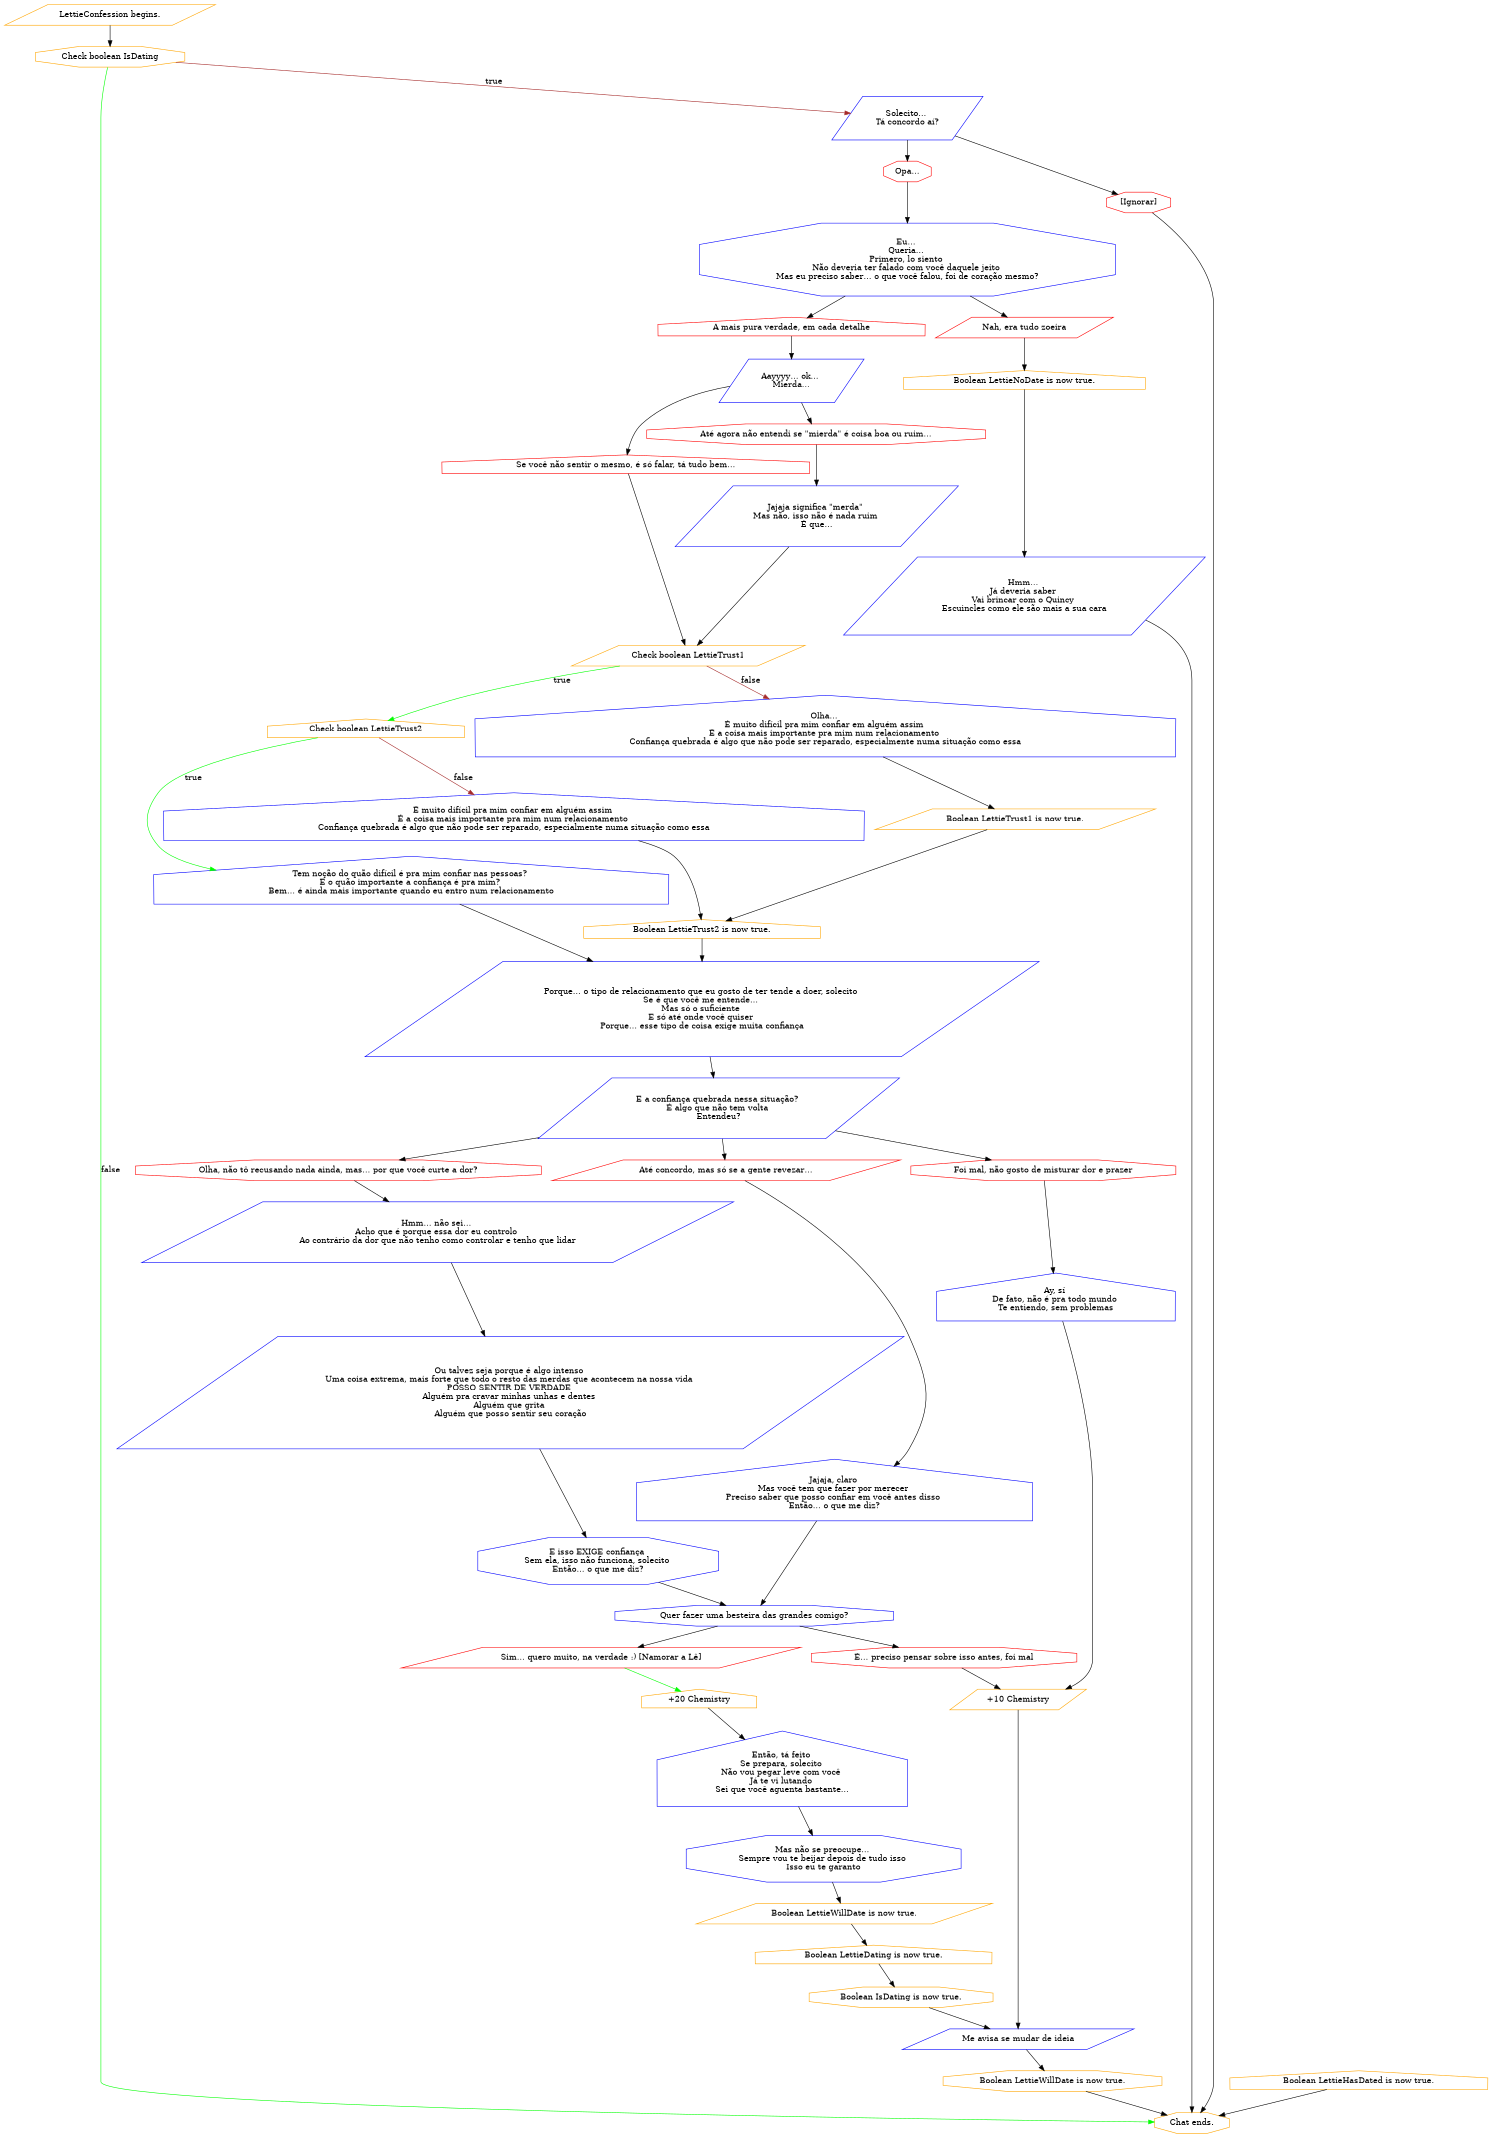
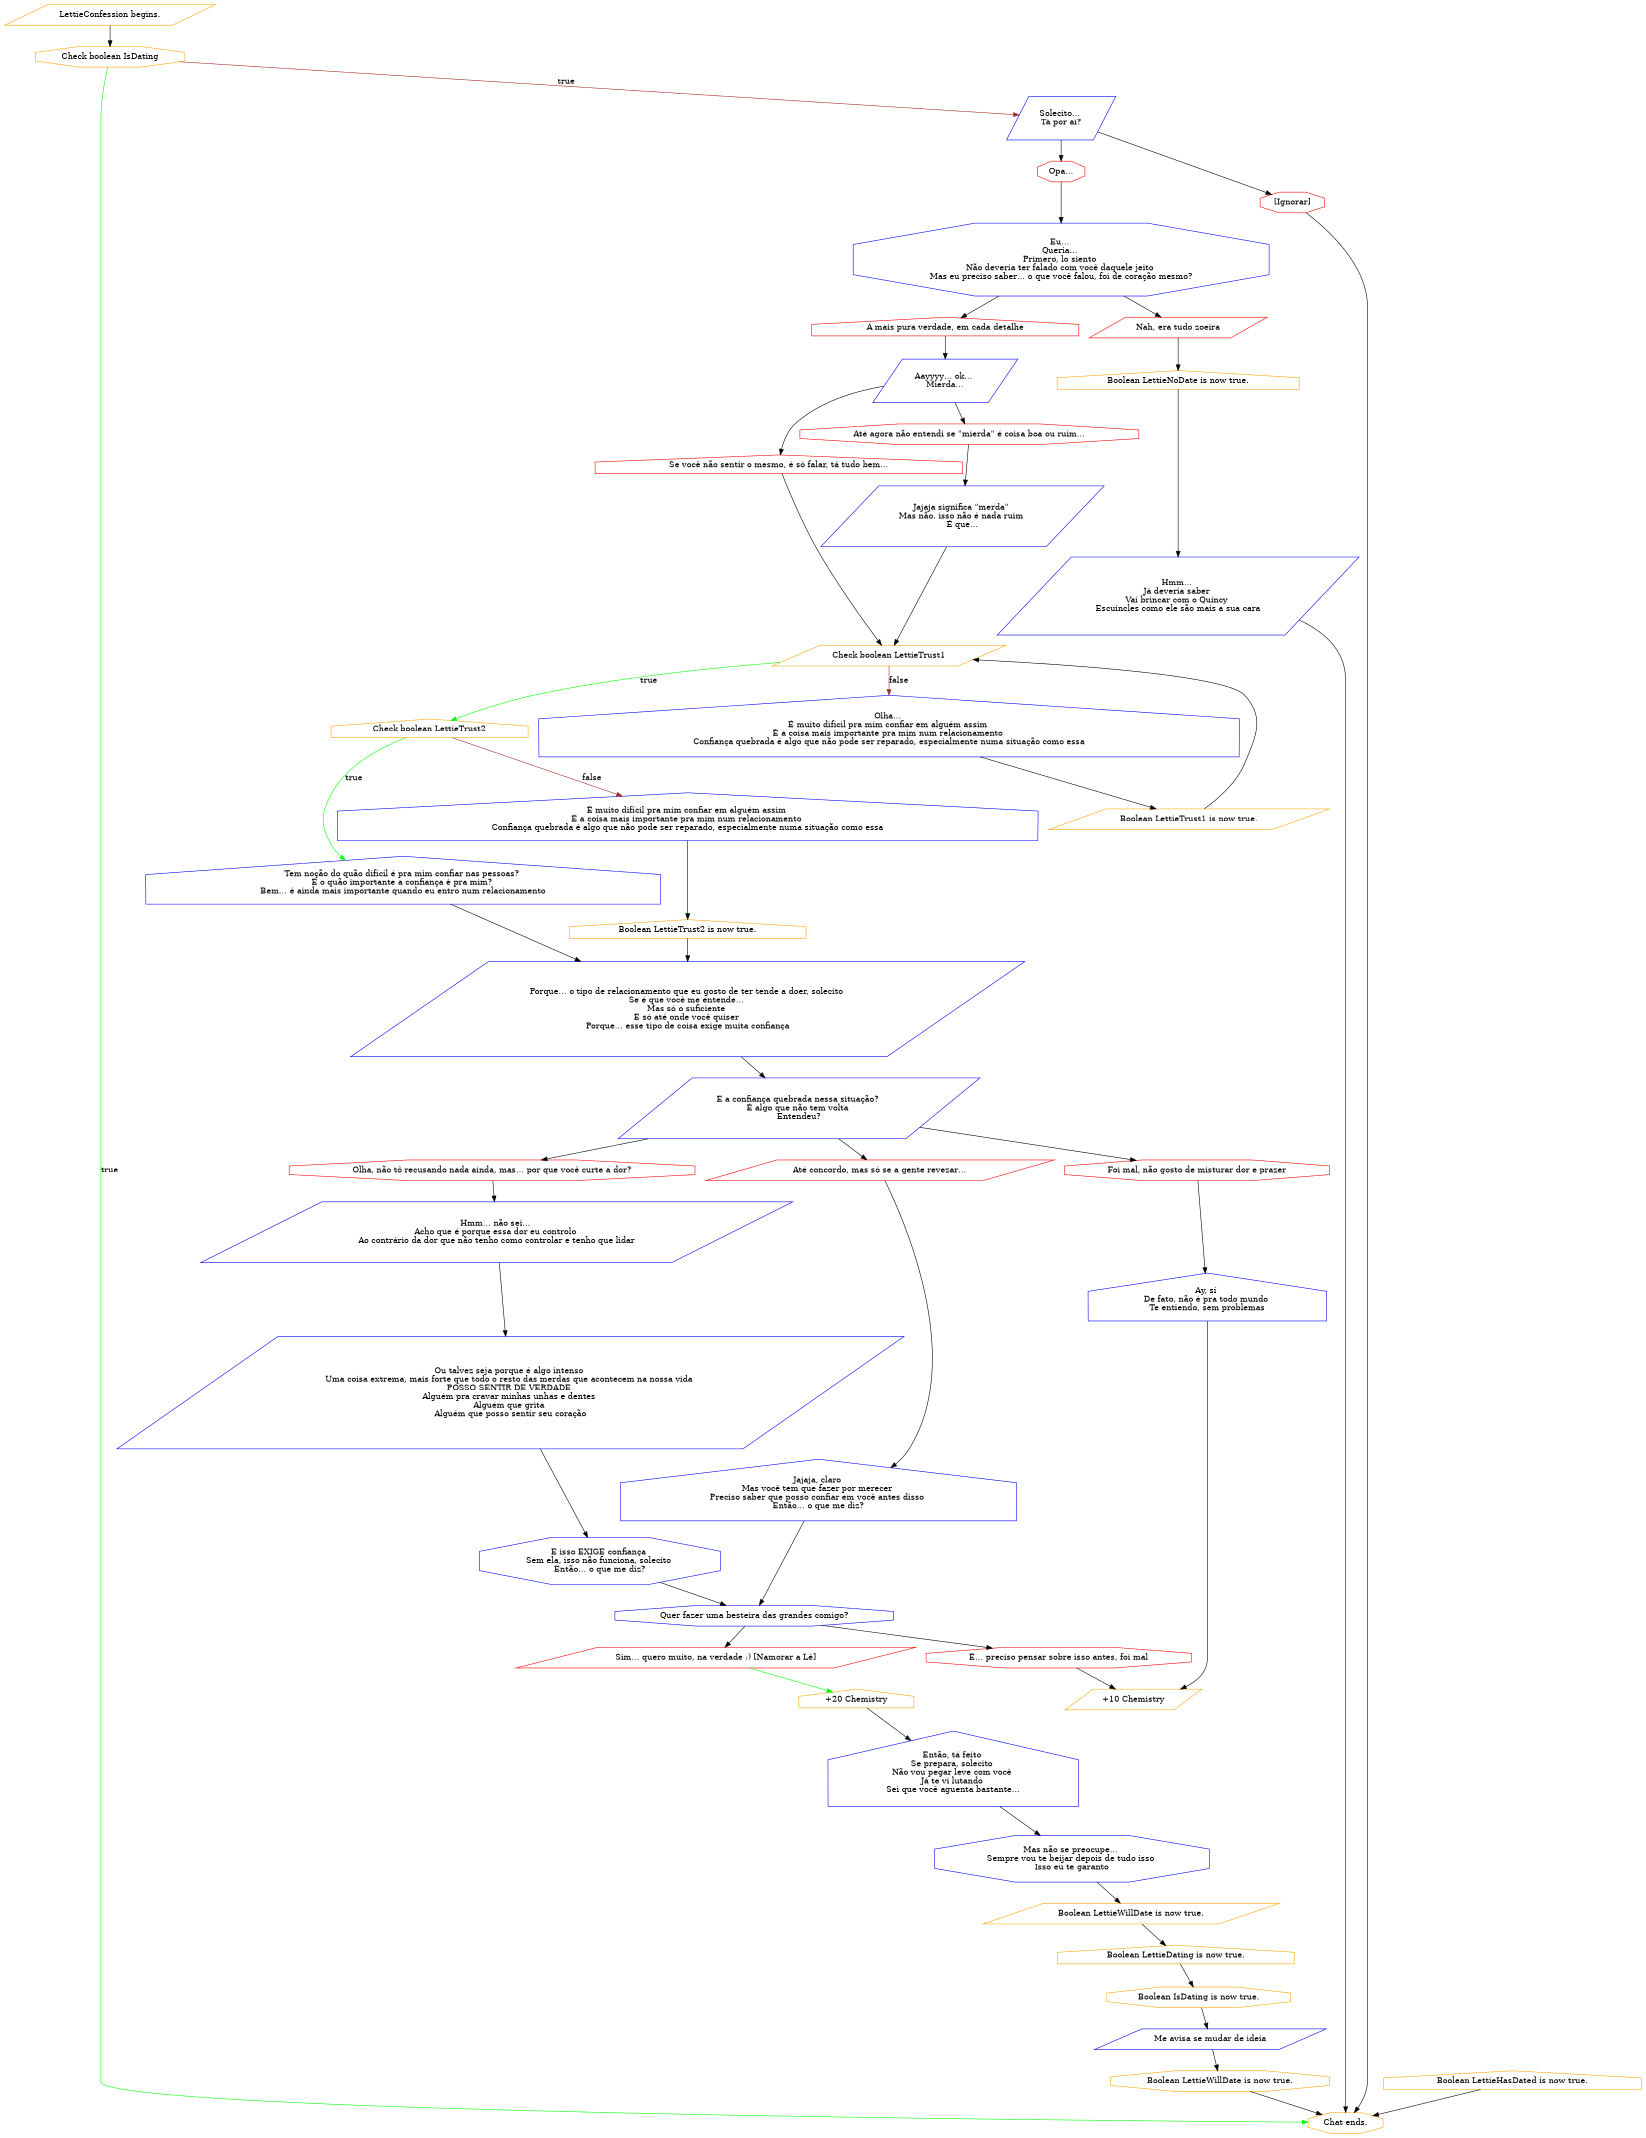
node "Solecito… Tá concordo aí?": label "Solecito… Tá concordo aí?" -> "Solecito… Tá por aí?"
edge "Boolean LettieTrust1 is now true." -> "Boolean LettieTrust2 is now true.": now "Boolean LettieTrust1 is now true." -> "Check boolean LettieTrust1"
edge "Check boolean IsDating" -> "Chat ends.": label "false" -> "true"
edge "+10 Chemistry" -> "Me avisa se mudar de ideia": removed
